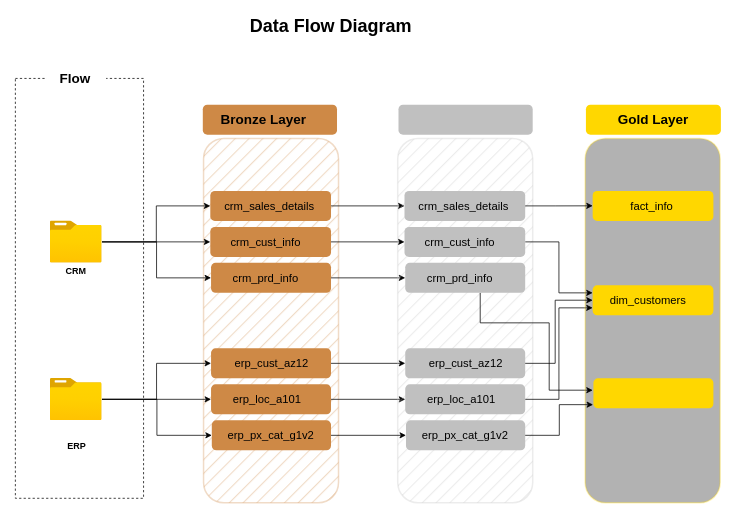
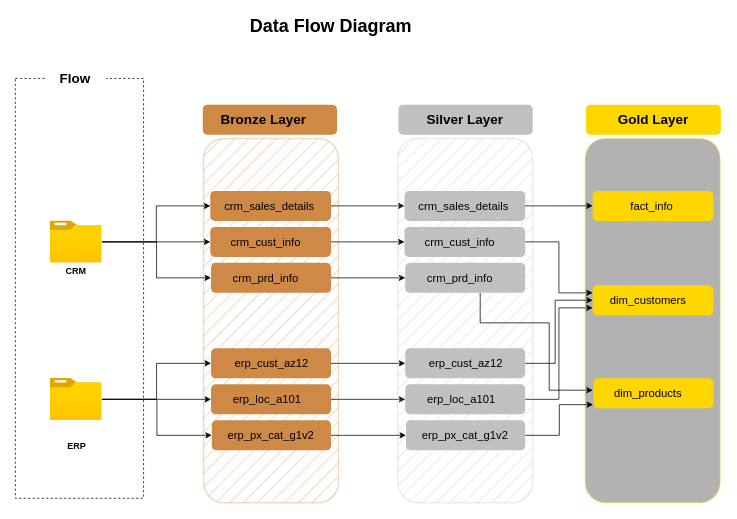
node "Silver Layer": added
node "dim_products": added
